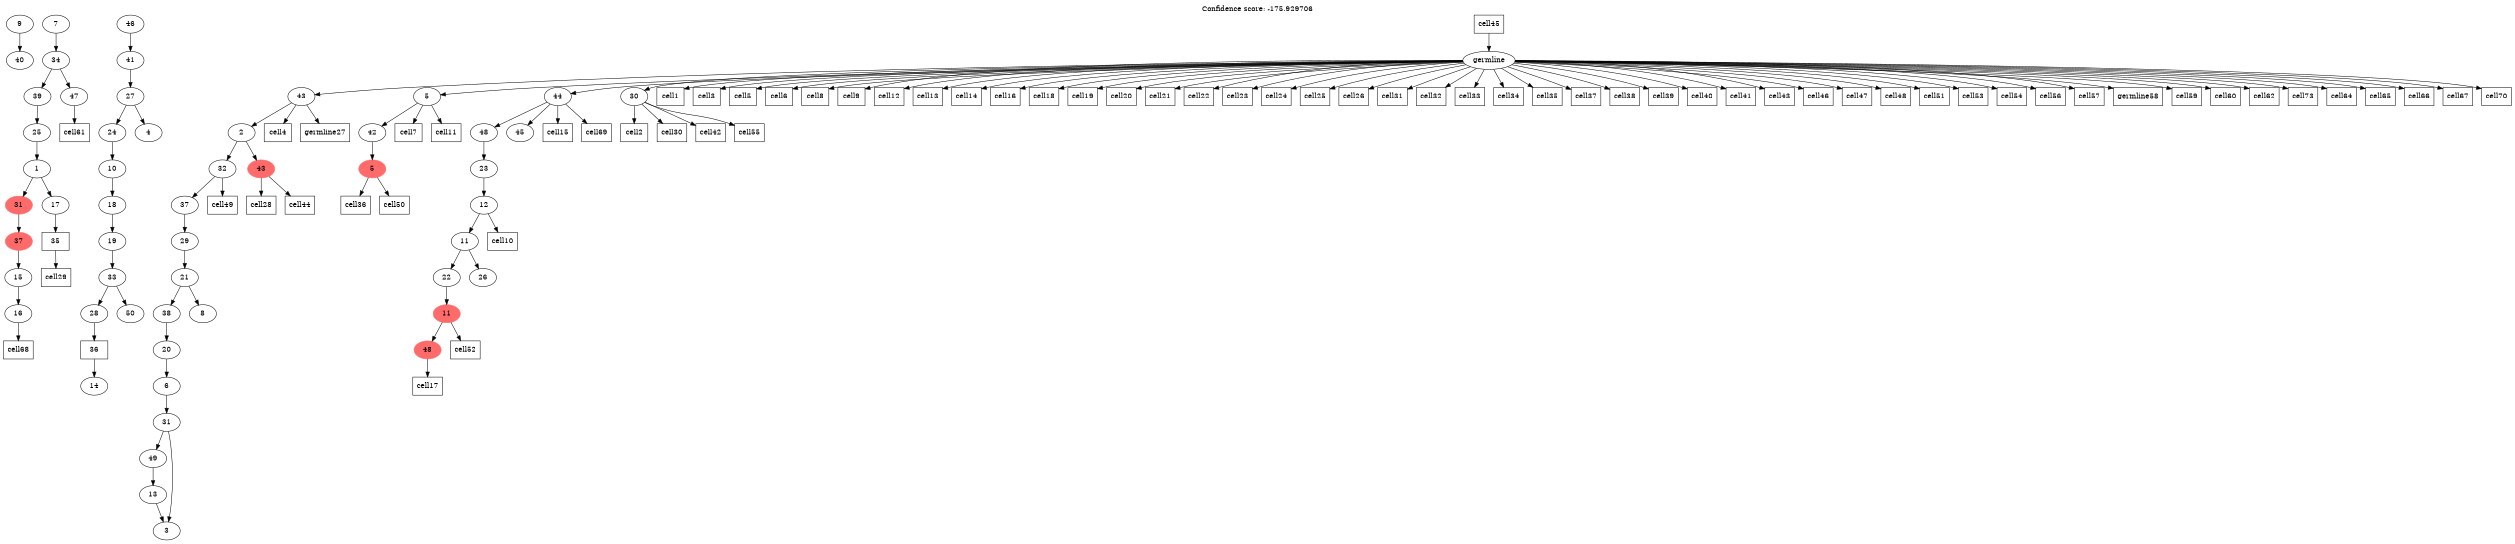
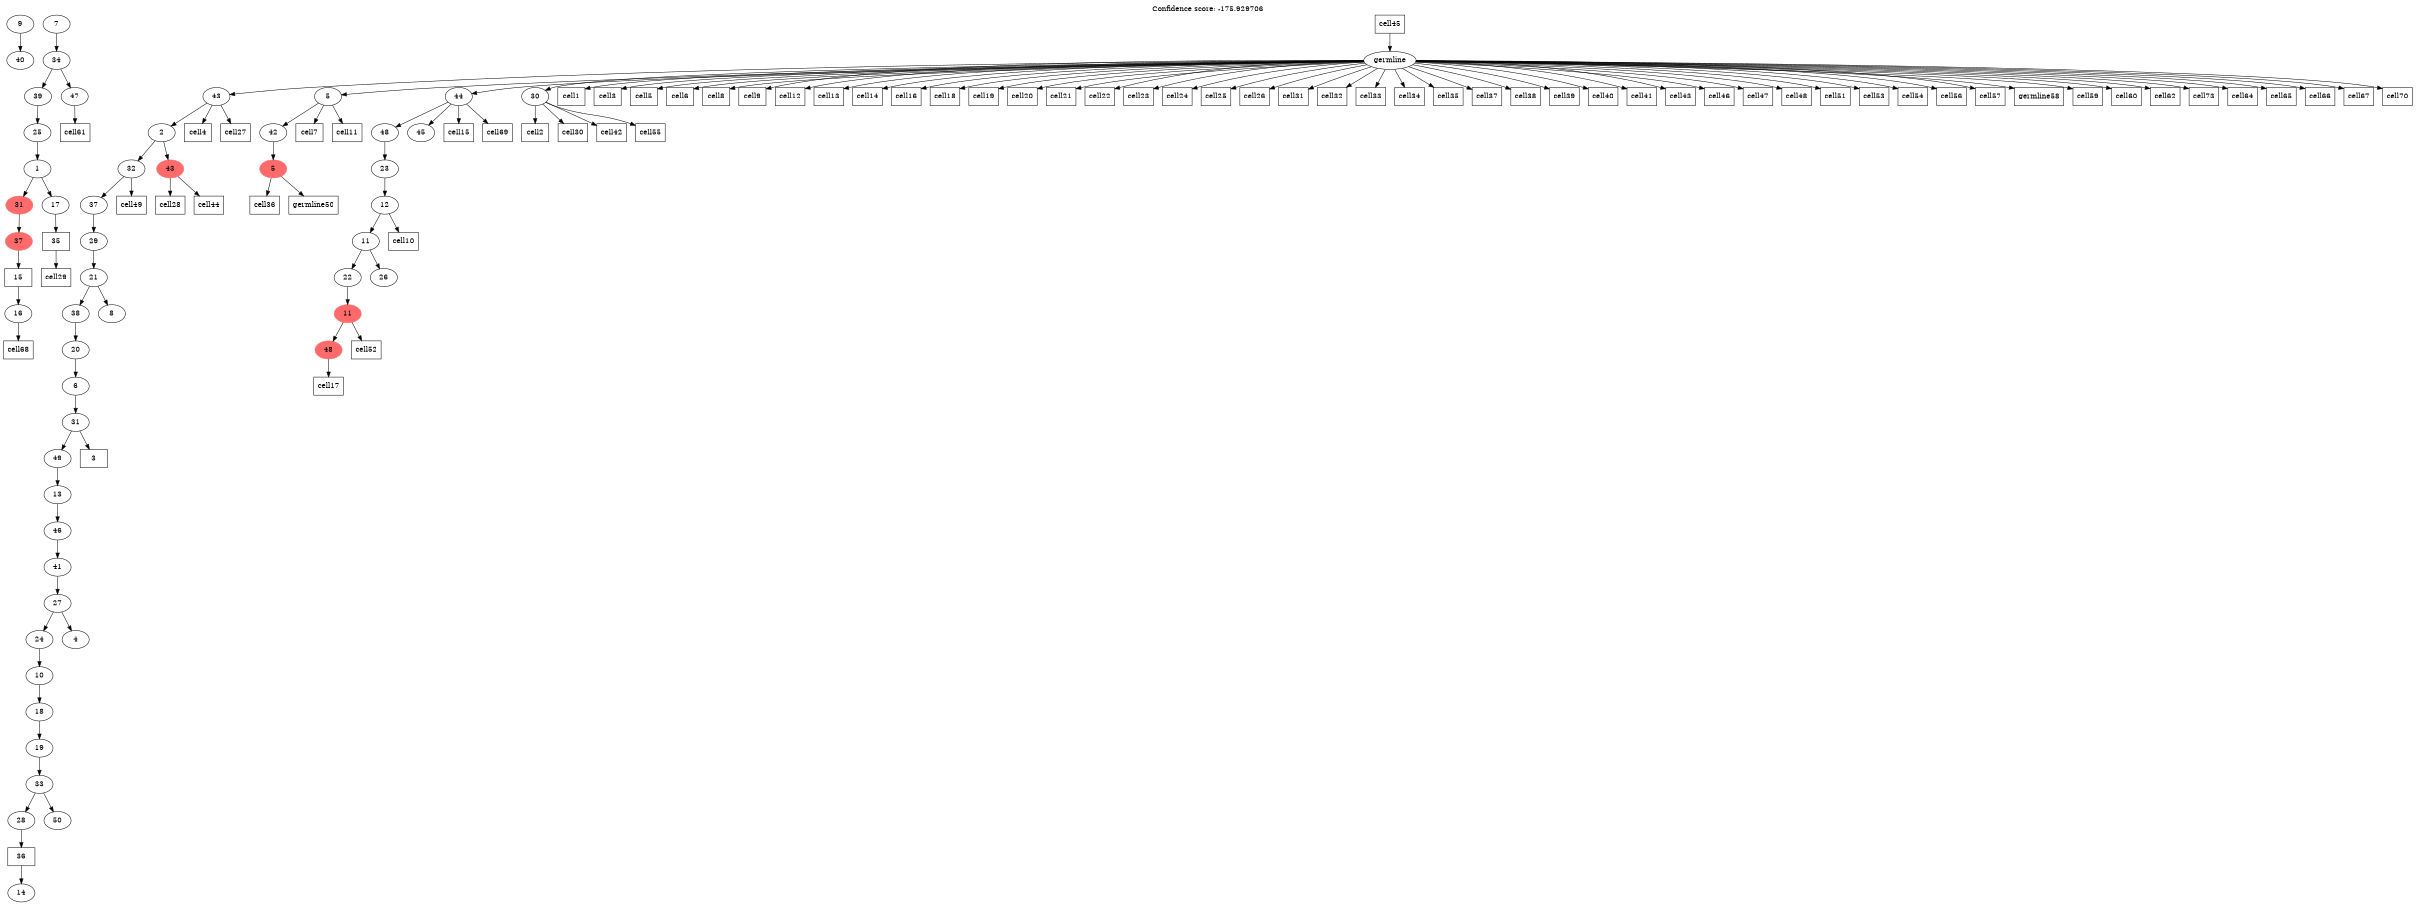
node "germline27": label "germline27" -> "cell27"
node "cell50": label "cell50" -> "germline50"
node "15": shape ellipse -> box
edge "13" -> "3": now "13" -> "46"
node "3": shape ellipse -> box
